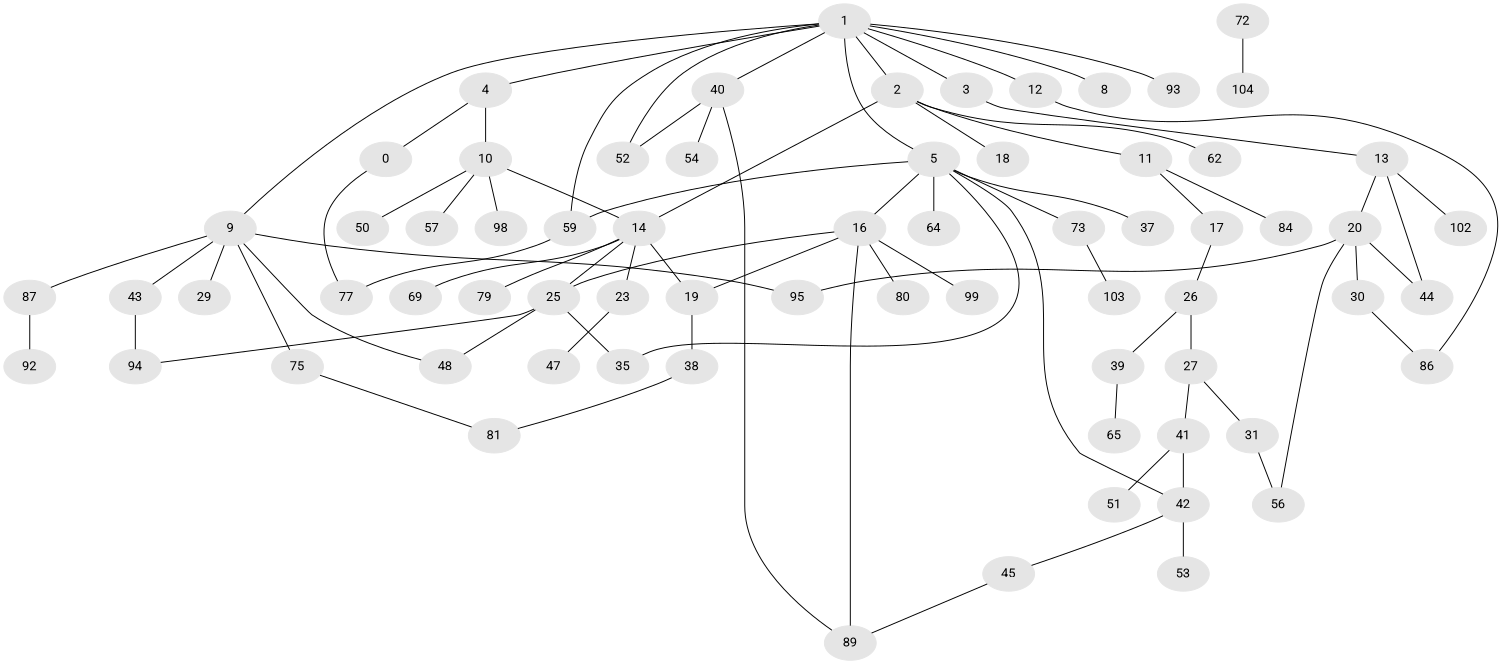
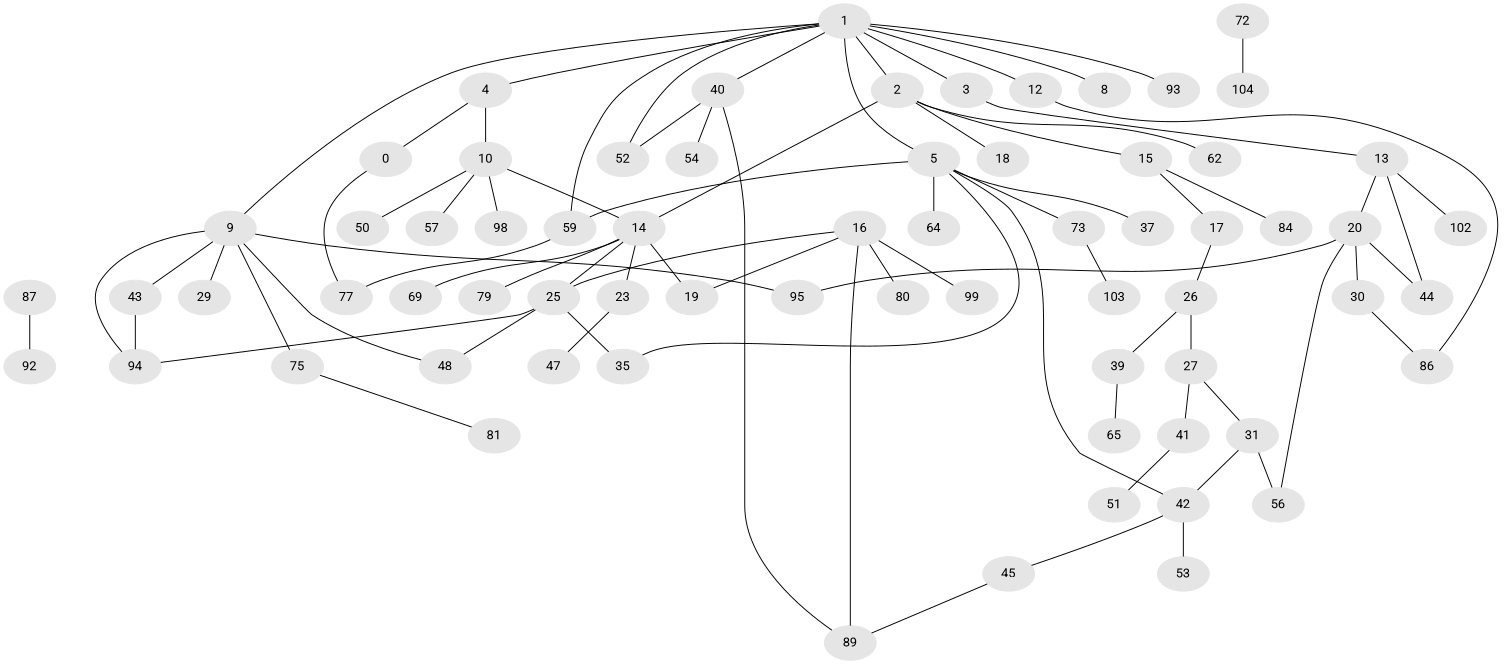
node "11": label "11" -> "15"
edge "5" -- "16": removed
edge "9" -- "87": now "9" -- "94"
node "38": removed
edge "41" -- "42": now "31" -- "42"
